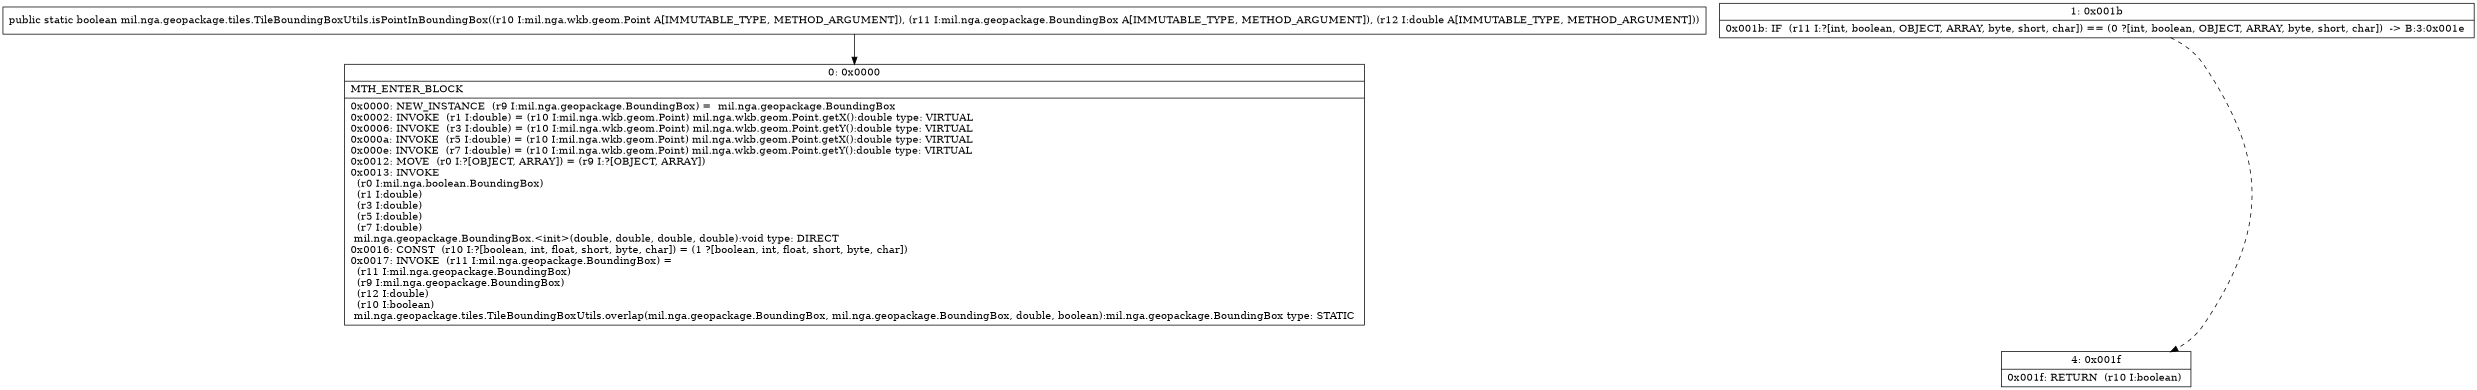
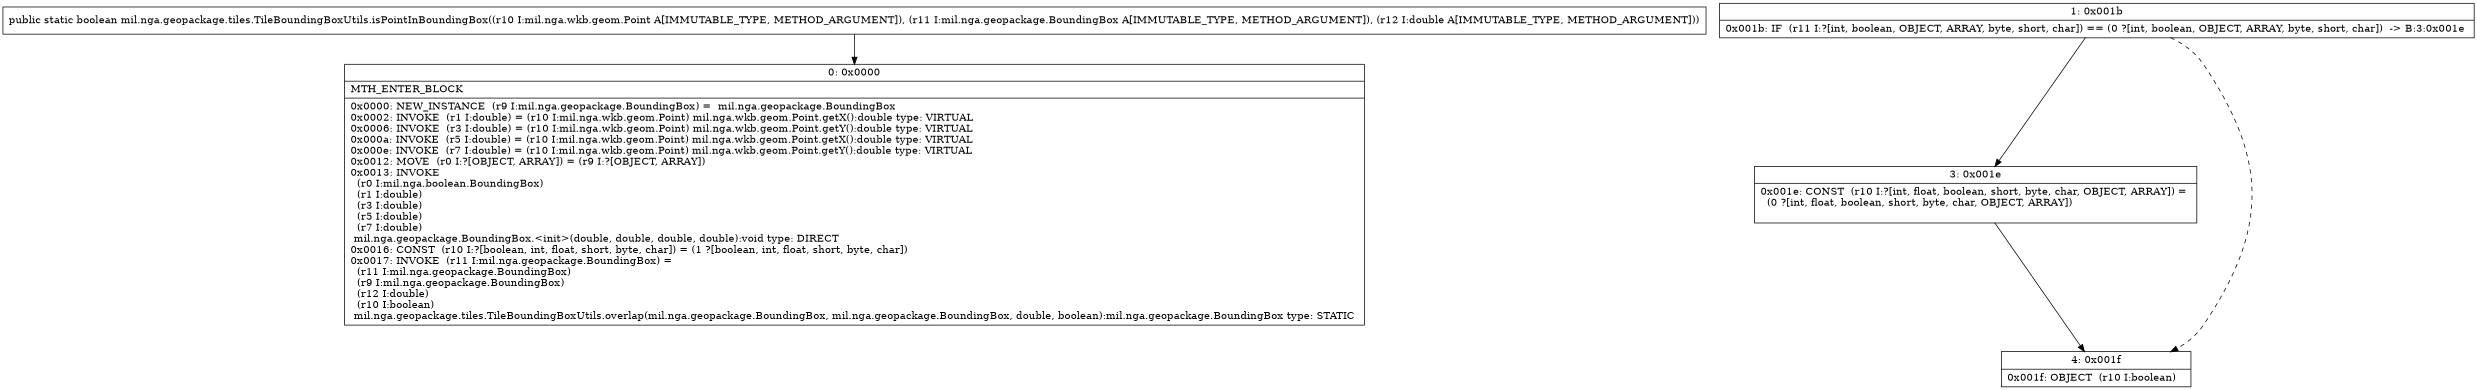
node "3: 0x001e": added
node "4: 0x001f": text "0x001f: RETURN  (r10 I:boolean)" -> "0x001f: OBJECT  (r10 I:boolean)"
